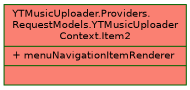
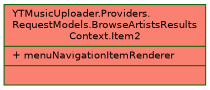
node "YTMusicUploader.Providers.": text "RequestModels.YTMusicUploader" -> "RequestModels.BrowseArtistsResults"
